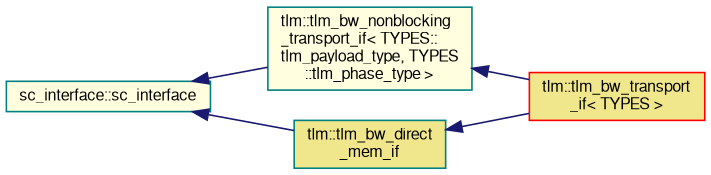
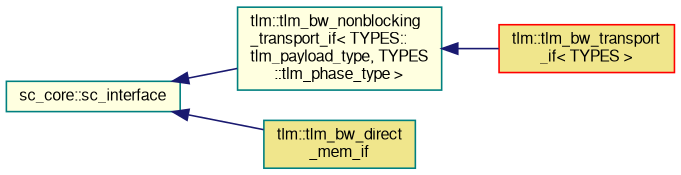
node "sc_interface::sc_interface": label "sc_interface::sc_interface" -> "sc_core::sc_interface"
edge "tlm::tlm_bw_transport _if< TYPES >" -> "tlm::tlm_bw_direct _mem_if": removed
